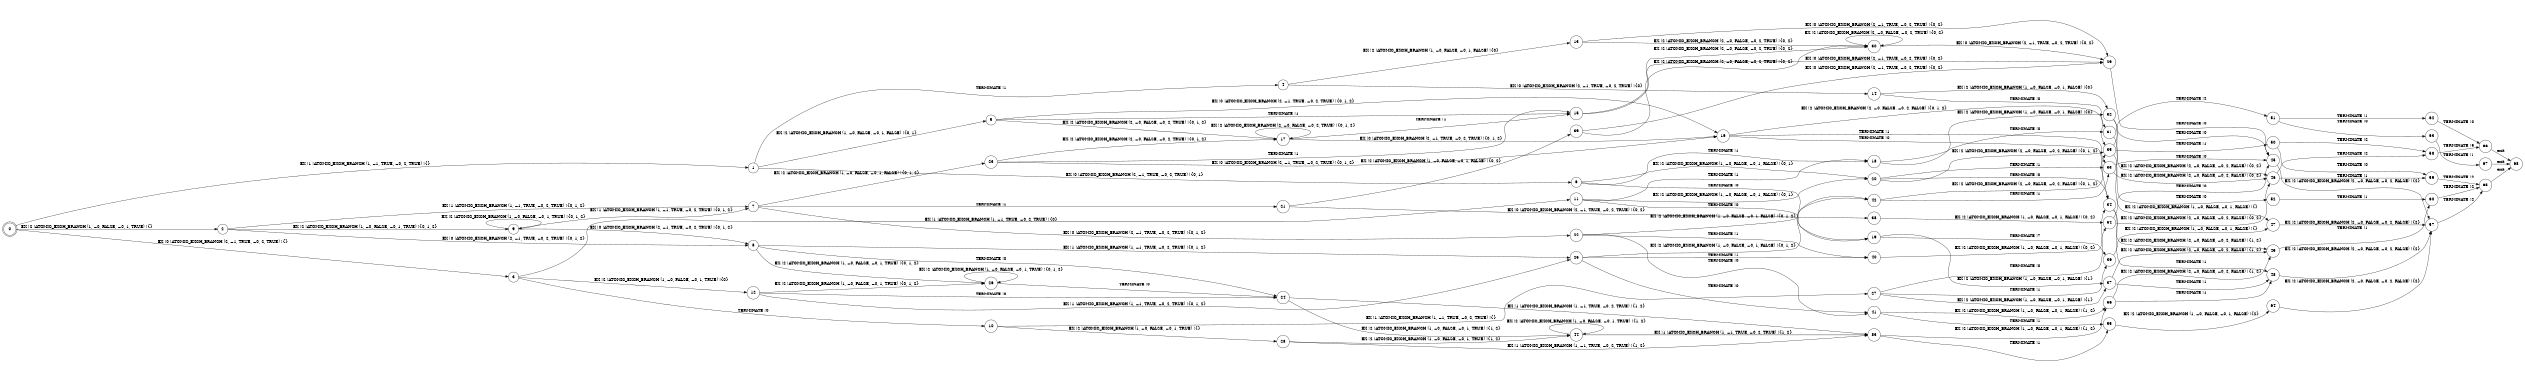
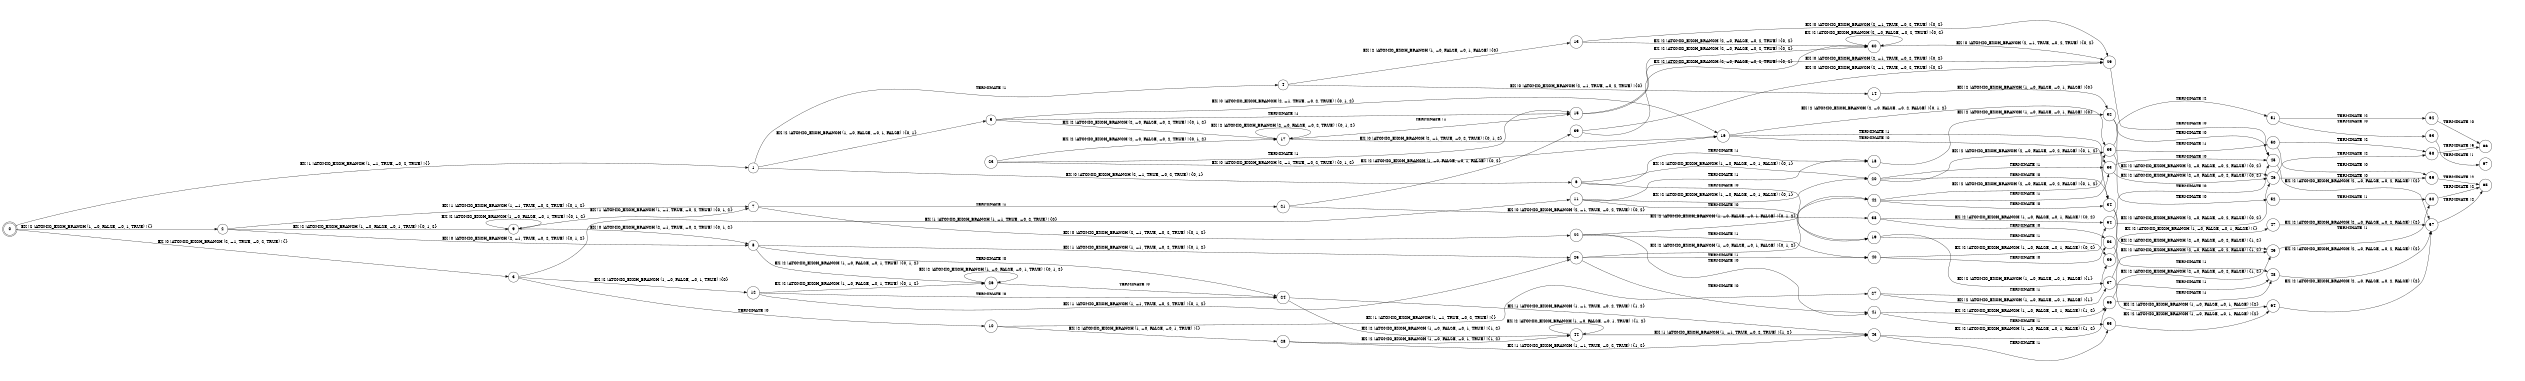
edge "51" -> "62": label "TERMINATE !1" -> "TERMINATE !2"
node "31": removed
node "68": removed
edge "46" -> "59": label "TERMINATE !1" -> "TERMINATE !0"
edge "7" -> "23": removed, label "EX !2 !ATOMIC_EXCH_BRANCH (1, +0, FALSE, +0, 1, FALSE) !{0, 1, 2}"
edge "19" -> "36": label "TERMINATE !7" -> "TERMINATE !1"
node "53": added
edge "27" -> "34": now "42" -> "34"
node "83": label "83" -> "43"
